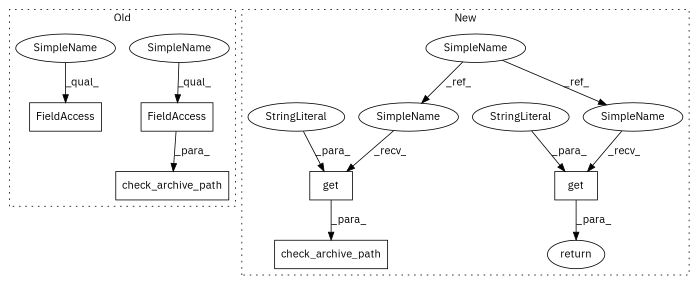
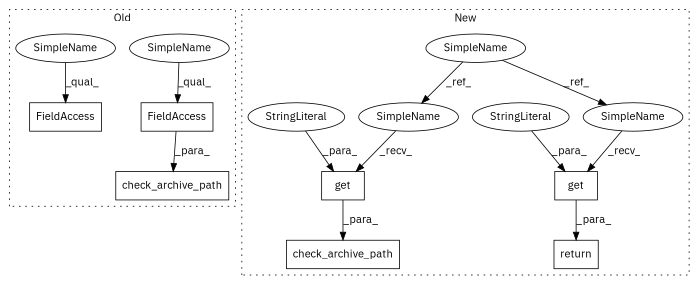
node "return": shape ellipse -> box
